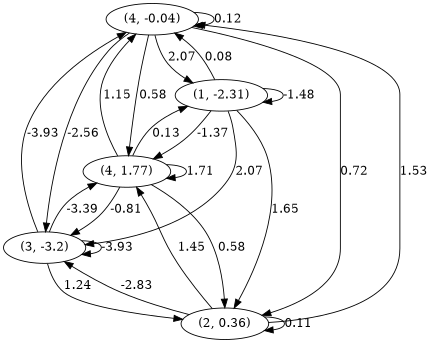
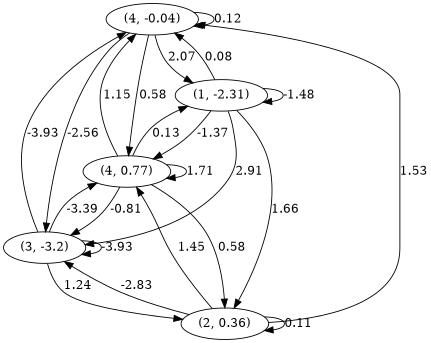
edge "(4, -0.04)" -> "(2, 0.36)": removed, label "0.72"
node "(4, 1.77)": label "(4, 1.77)" -> "(4, 0.77)"
edge "(1, -2.31)" -> "(3, -3.2)": label "2.07" -> "2.91"
edge "(1, -2.31)" -> "(2, 0.36)": label "1.65" -> "1.66"
